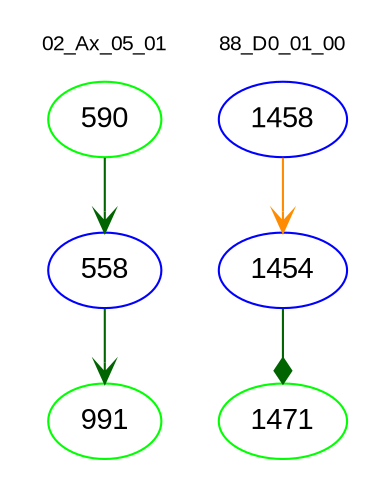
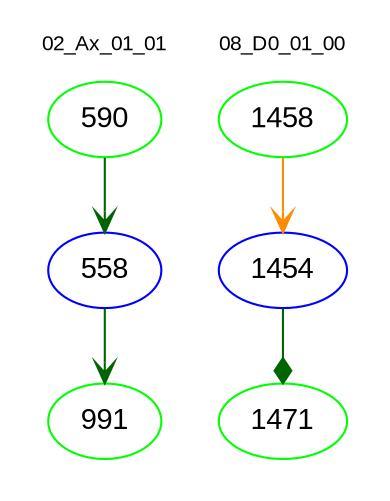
cluster "02_Ax_05_01": label "02_Ax_05_01" -> "02_Ax_01_01"
cluster "88_D0_01_00": label "88_D0_01_00" -> "08_D0_01_00"
node "1458": color blue -> green
